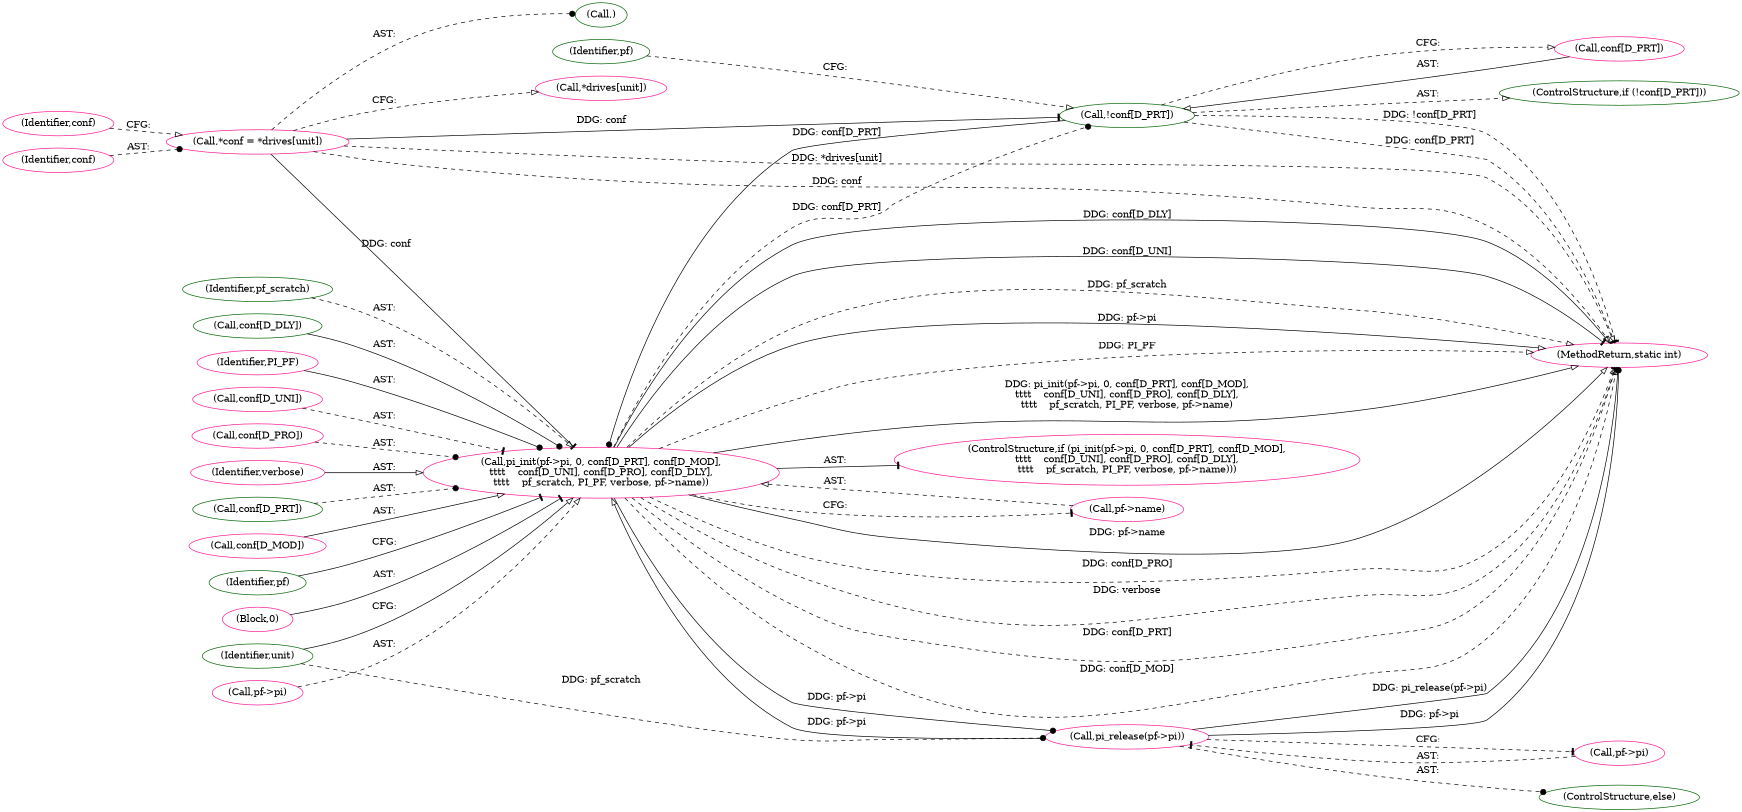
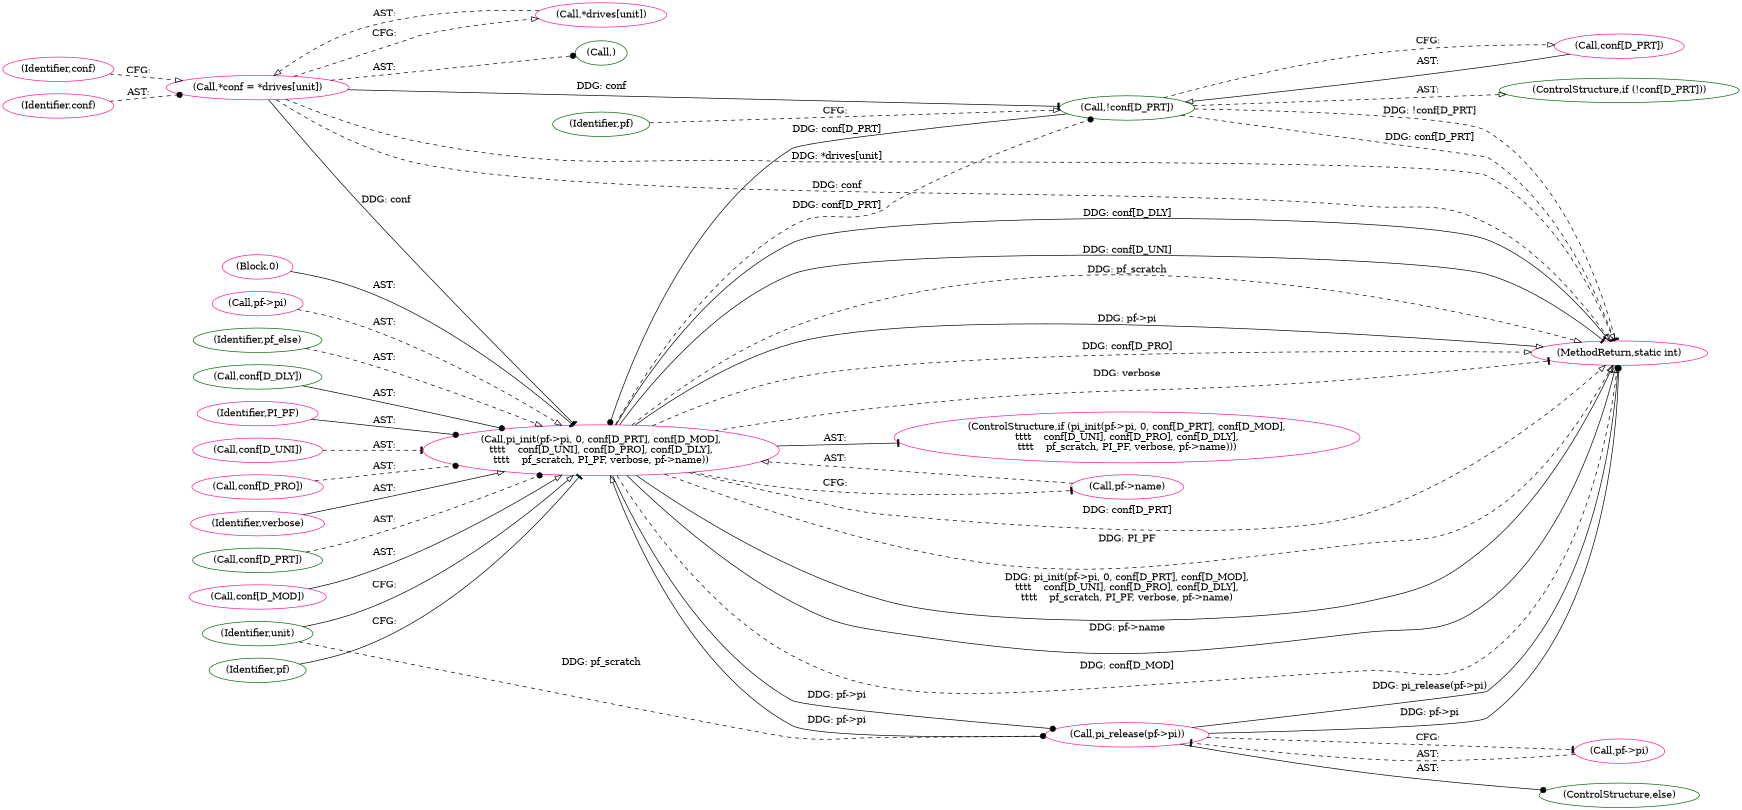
edge "(Call,*drives[unit])" -> "(Call,*conf = *drives[unit])": added, label "AST:"
node "(Identifier,pf_scratch)": label "(Identifier,pf_scratch)" -> "(Identifier,pf_else)"
edge "(Call,pi_release(pf->pi))" -> "(ControlStructure,else)": style dashed -> solid
